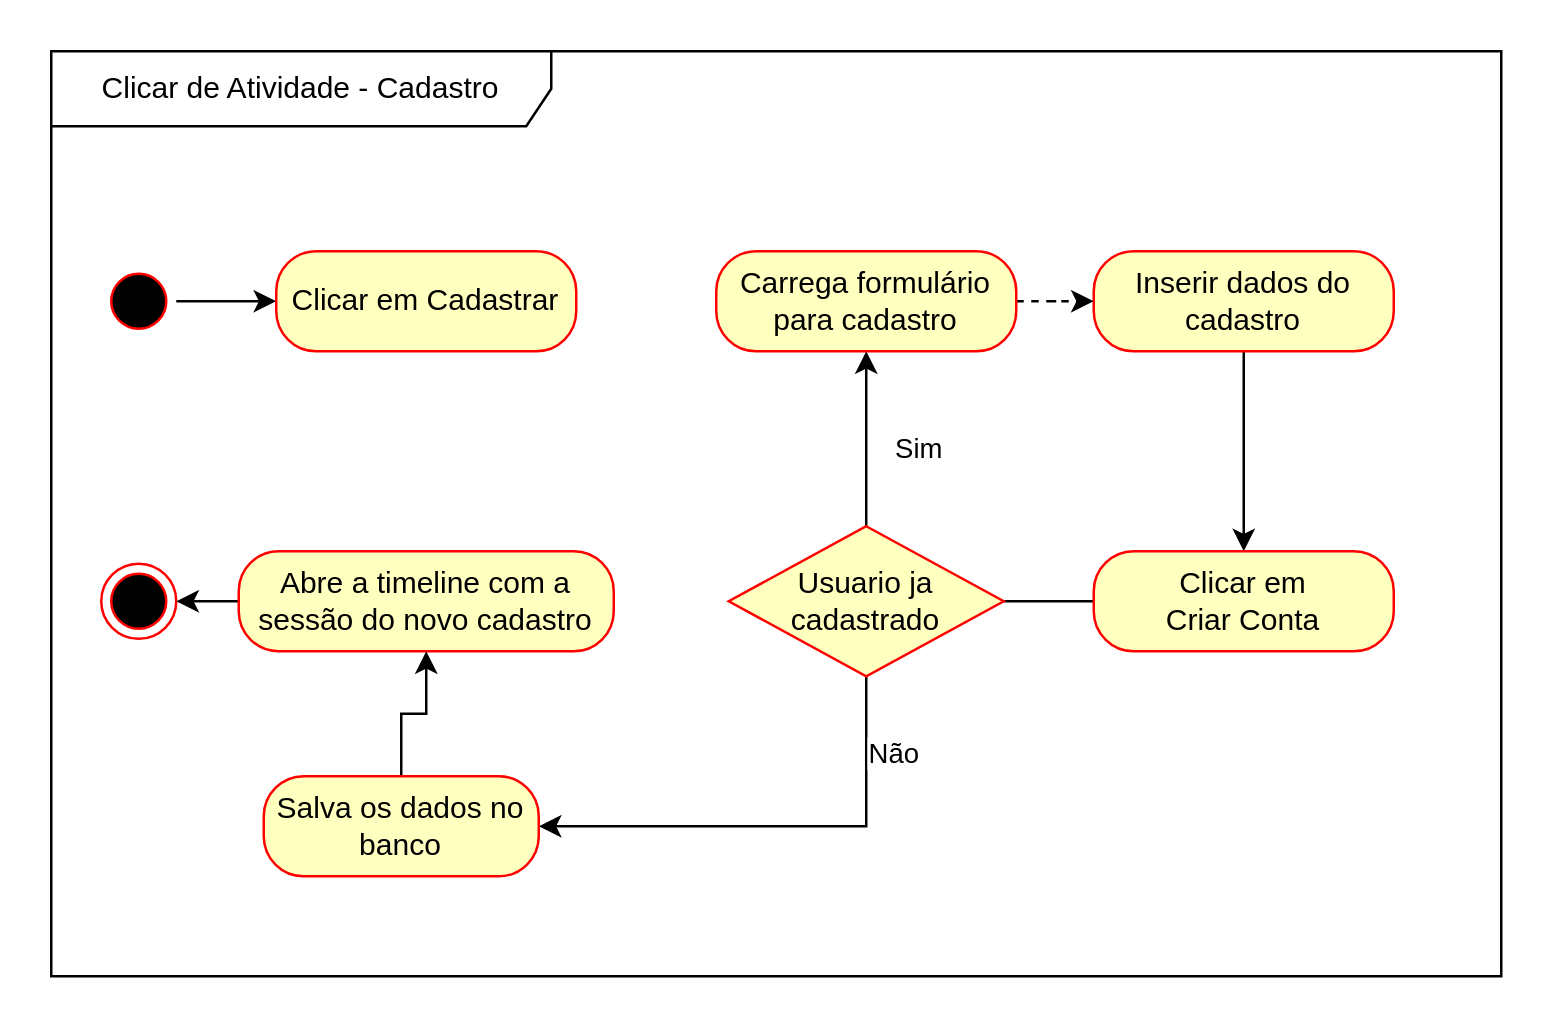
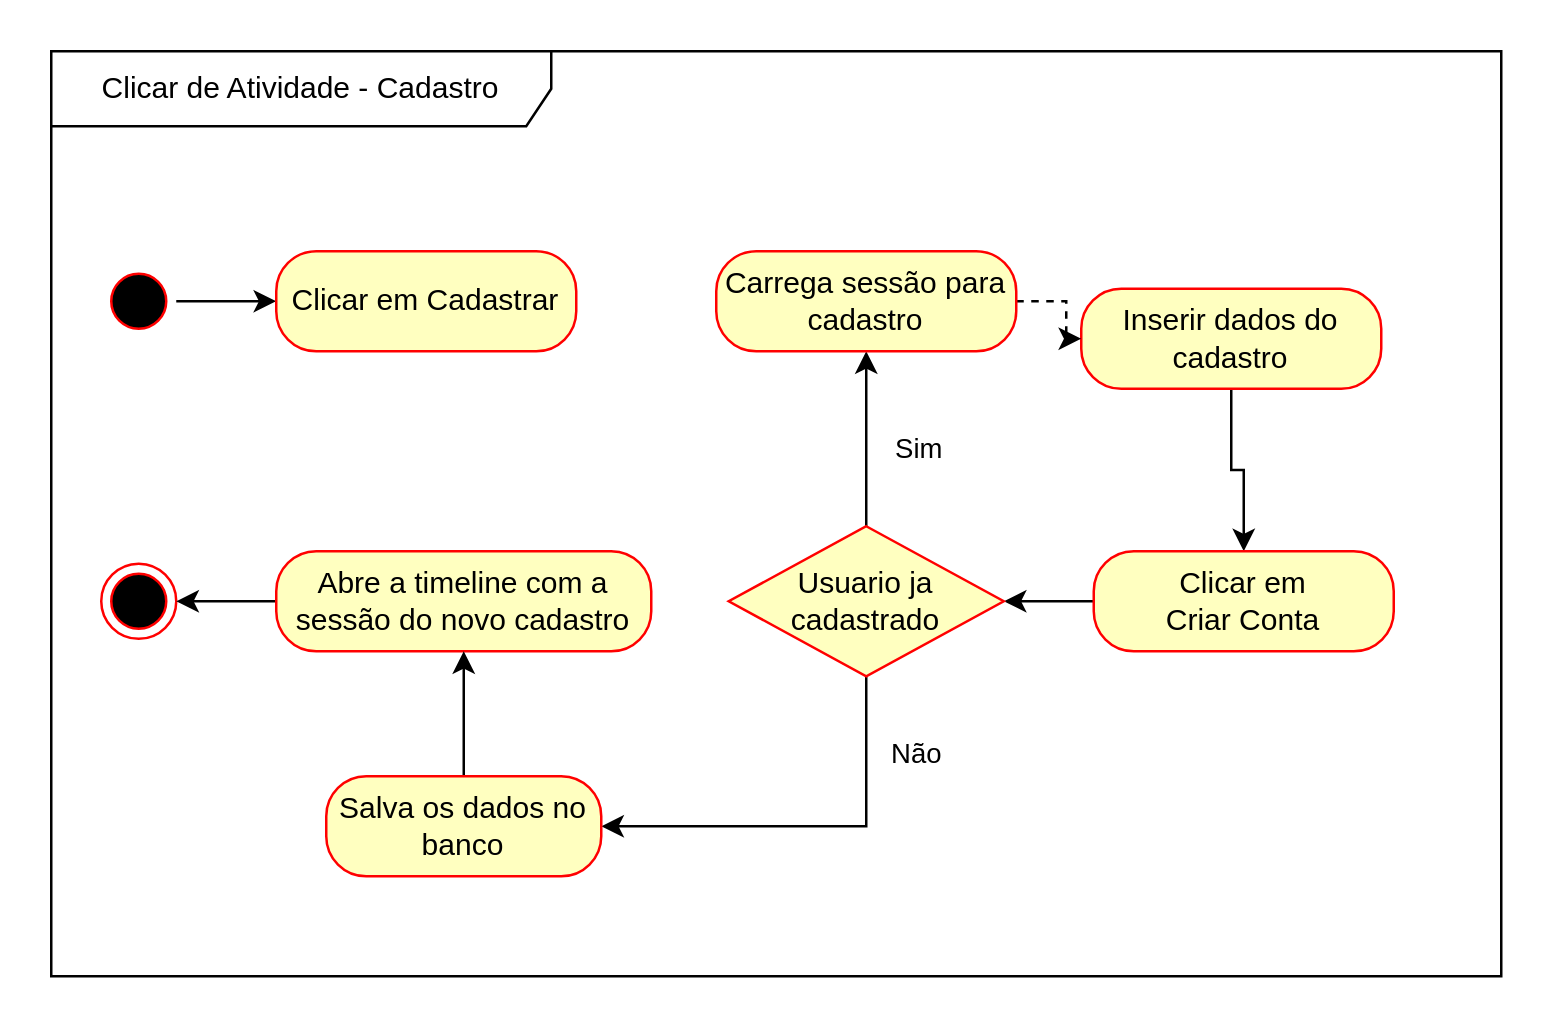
node "Carrega formulário para cadastro": label "Carrega formulário para cadastro" -> "Carrega sessão para cadastro"
node "Inserir dados do cadastro": moved (1244, 301) -> (1231, 339)
node "Abre a timeline com a sessão do novo cadastro": moved (426, 601) -> (464, 601)
edge "Usuario ja cadastrado" -- "Clicar em Criar Conta": arrowhead none -> classic
node "Salva os dados no banco": moved (401, 826) -> (464, 826)
